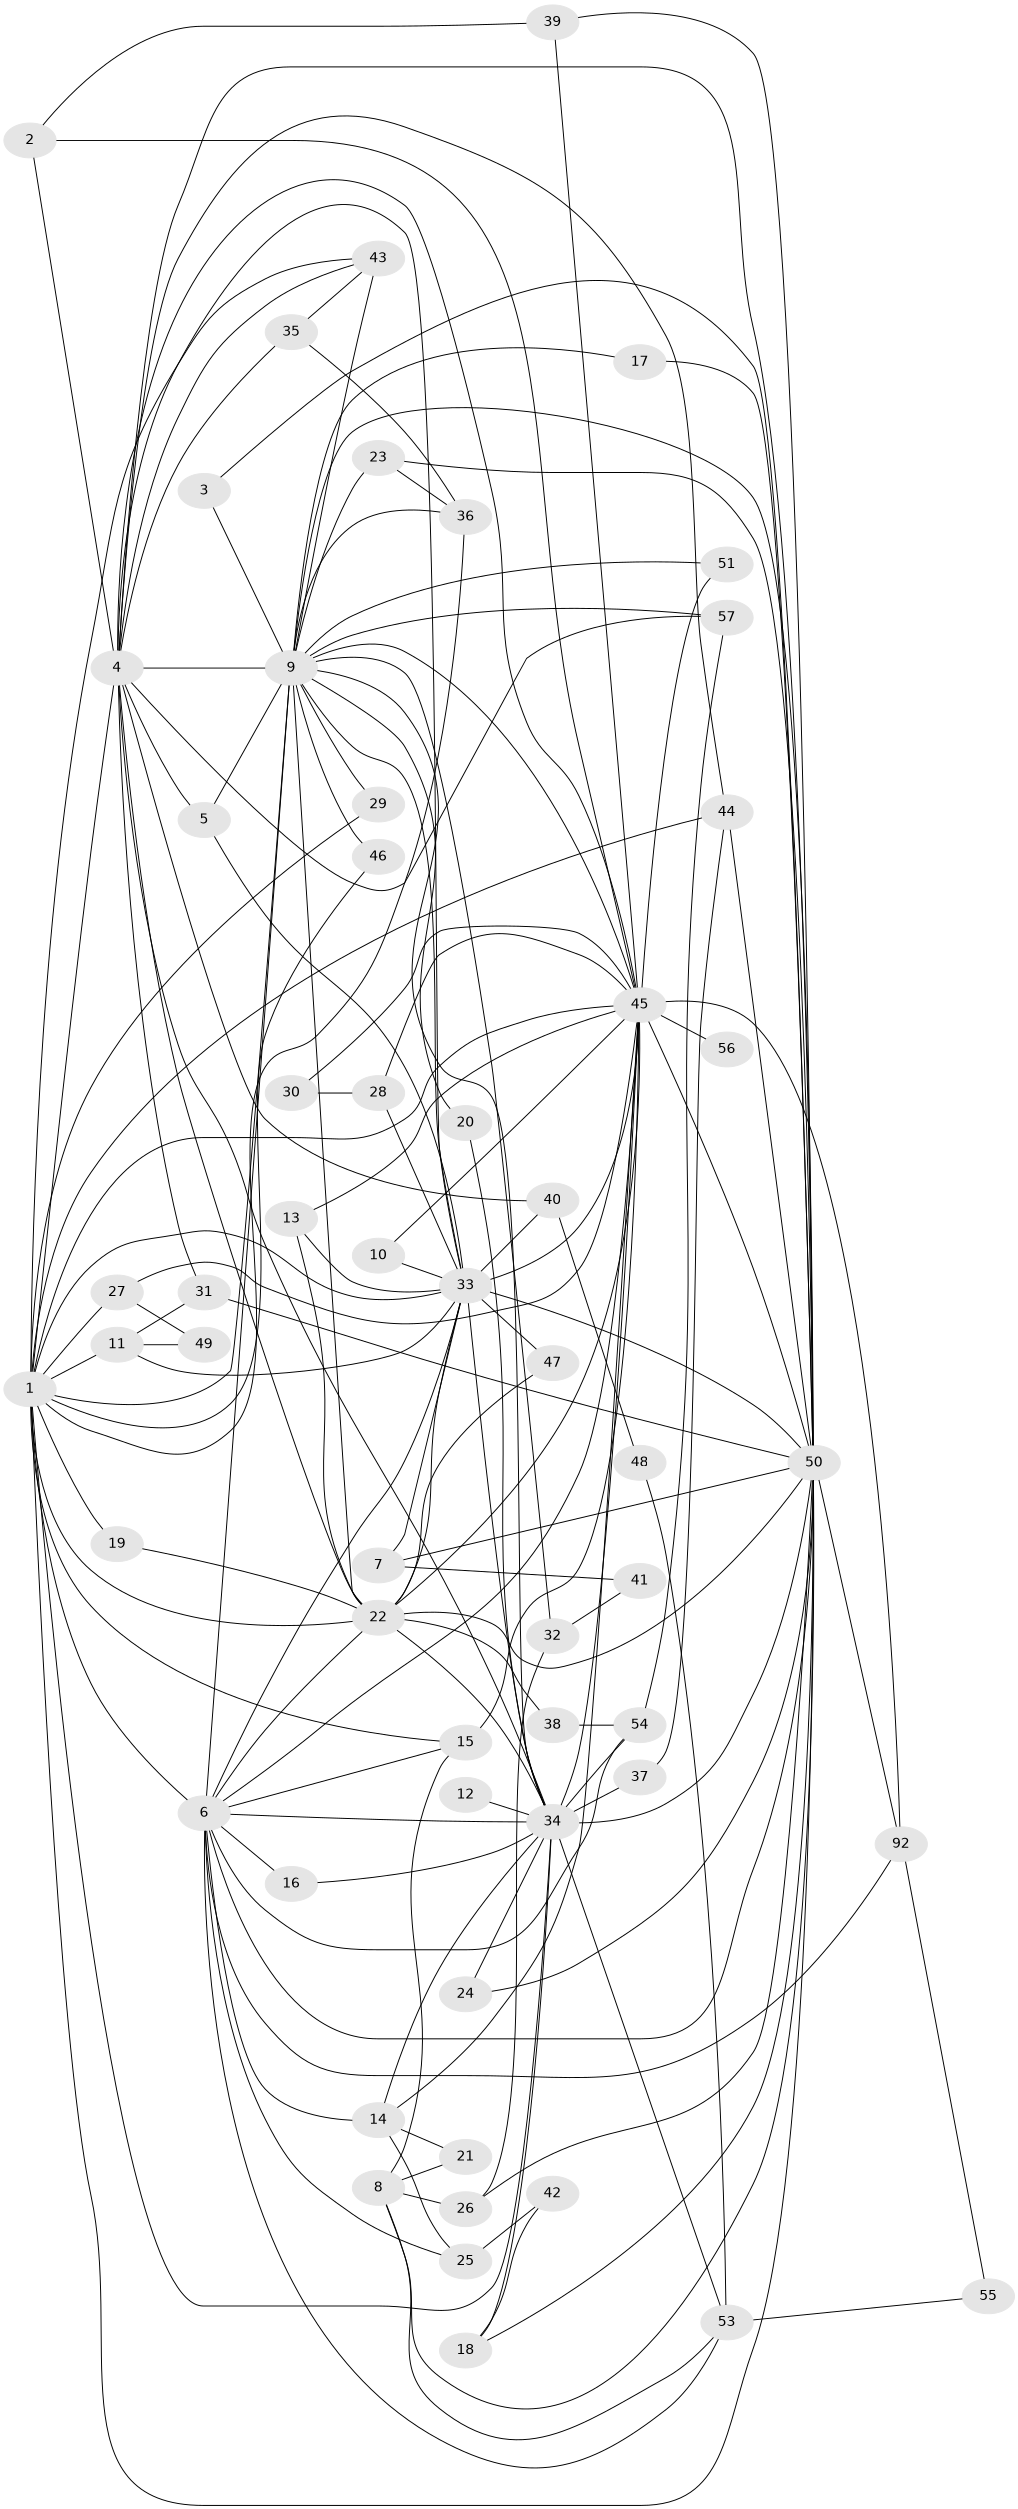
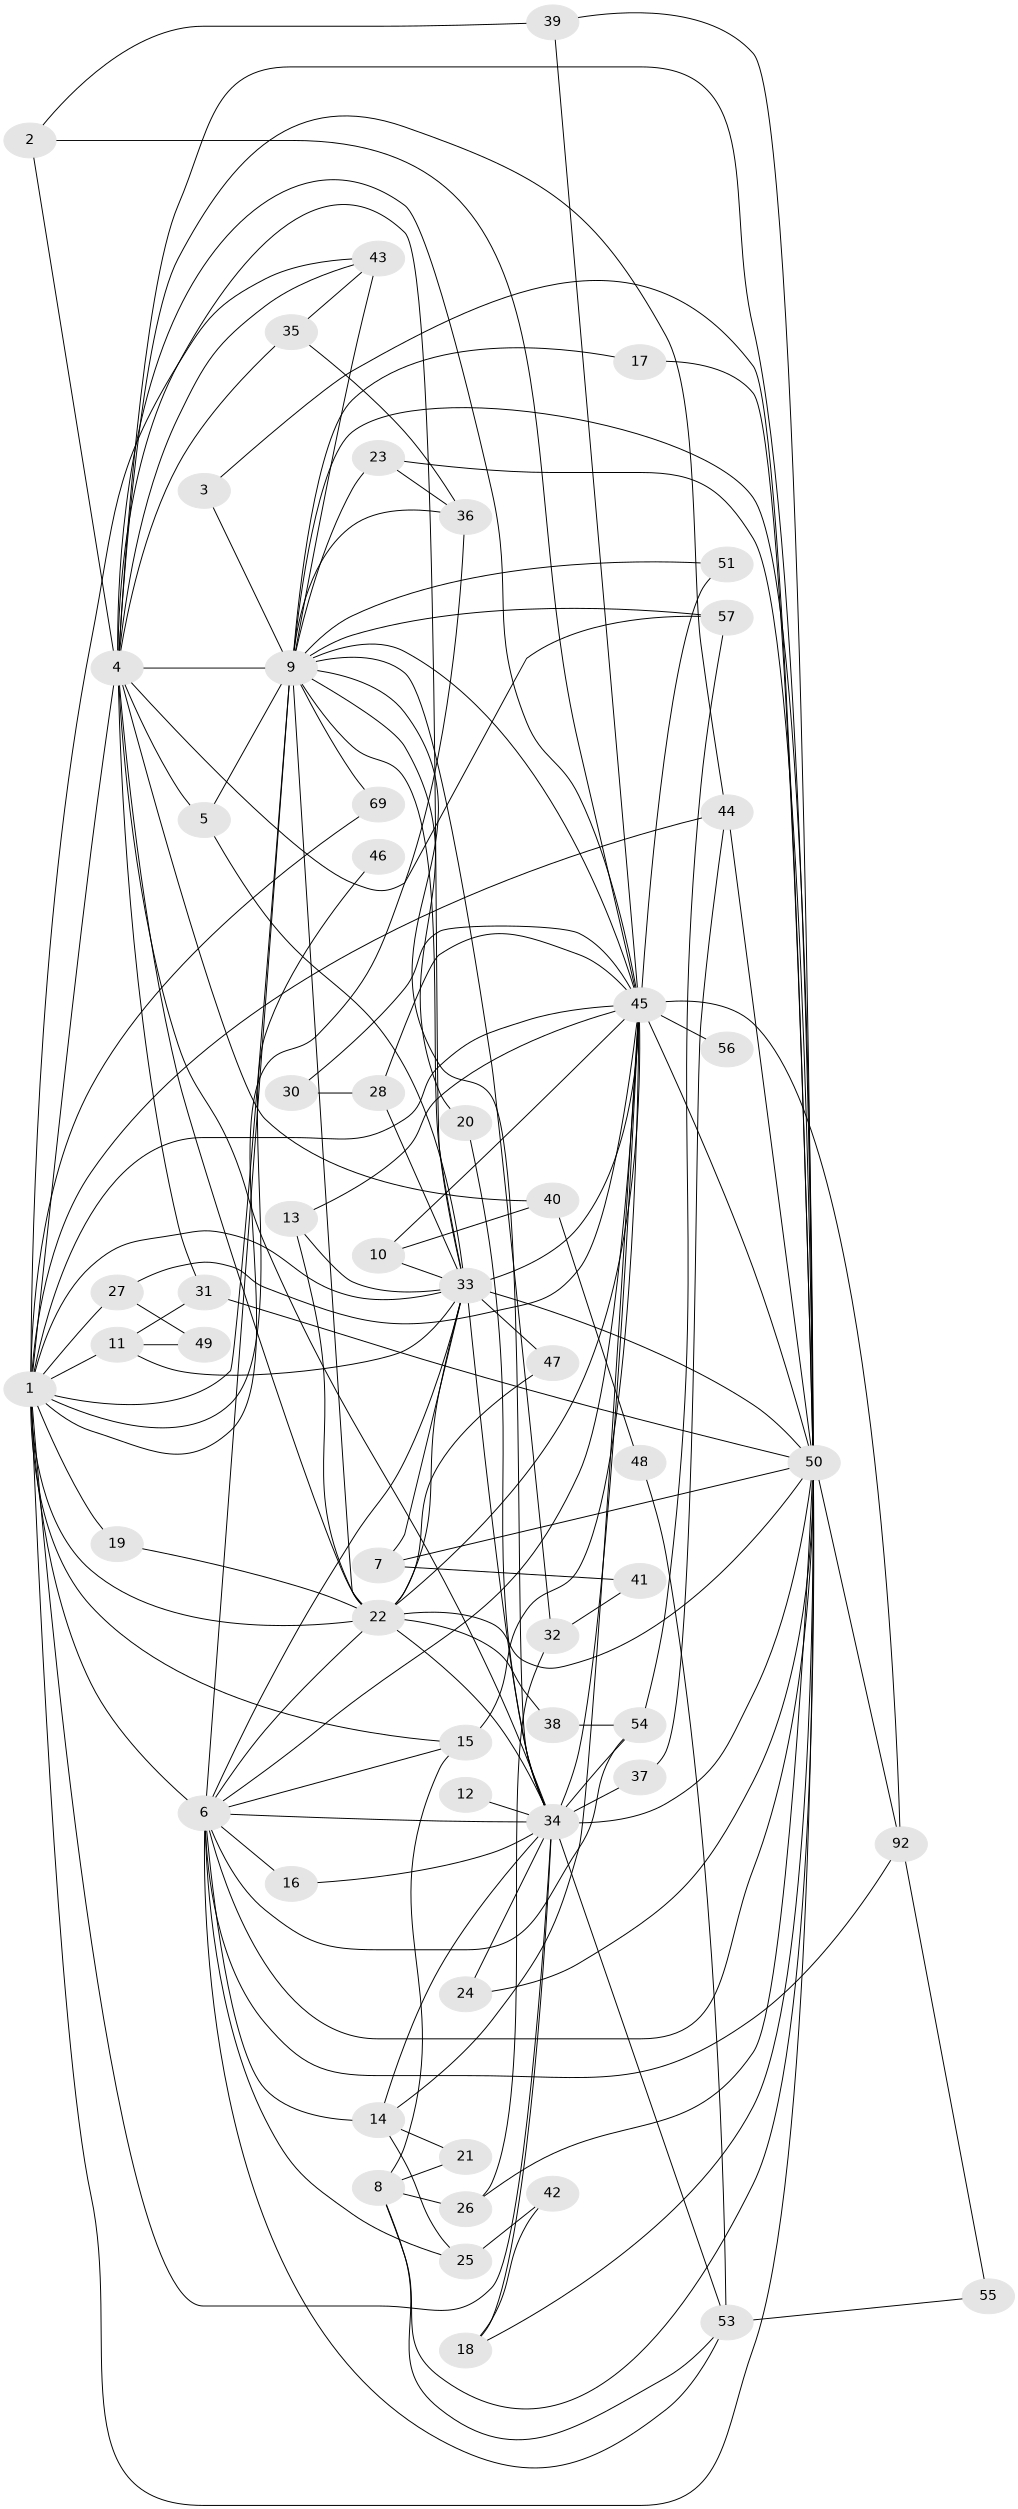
edge "9" -- "46": removed
node "29": label "29" -> "69"
edge "40" -- "33": now "40" -- "10"
